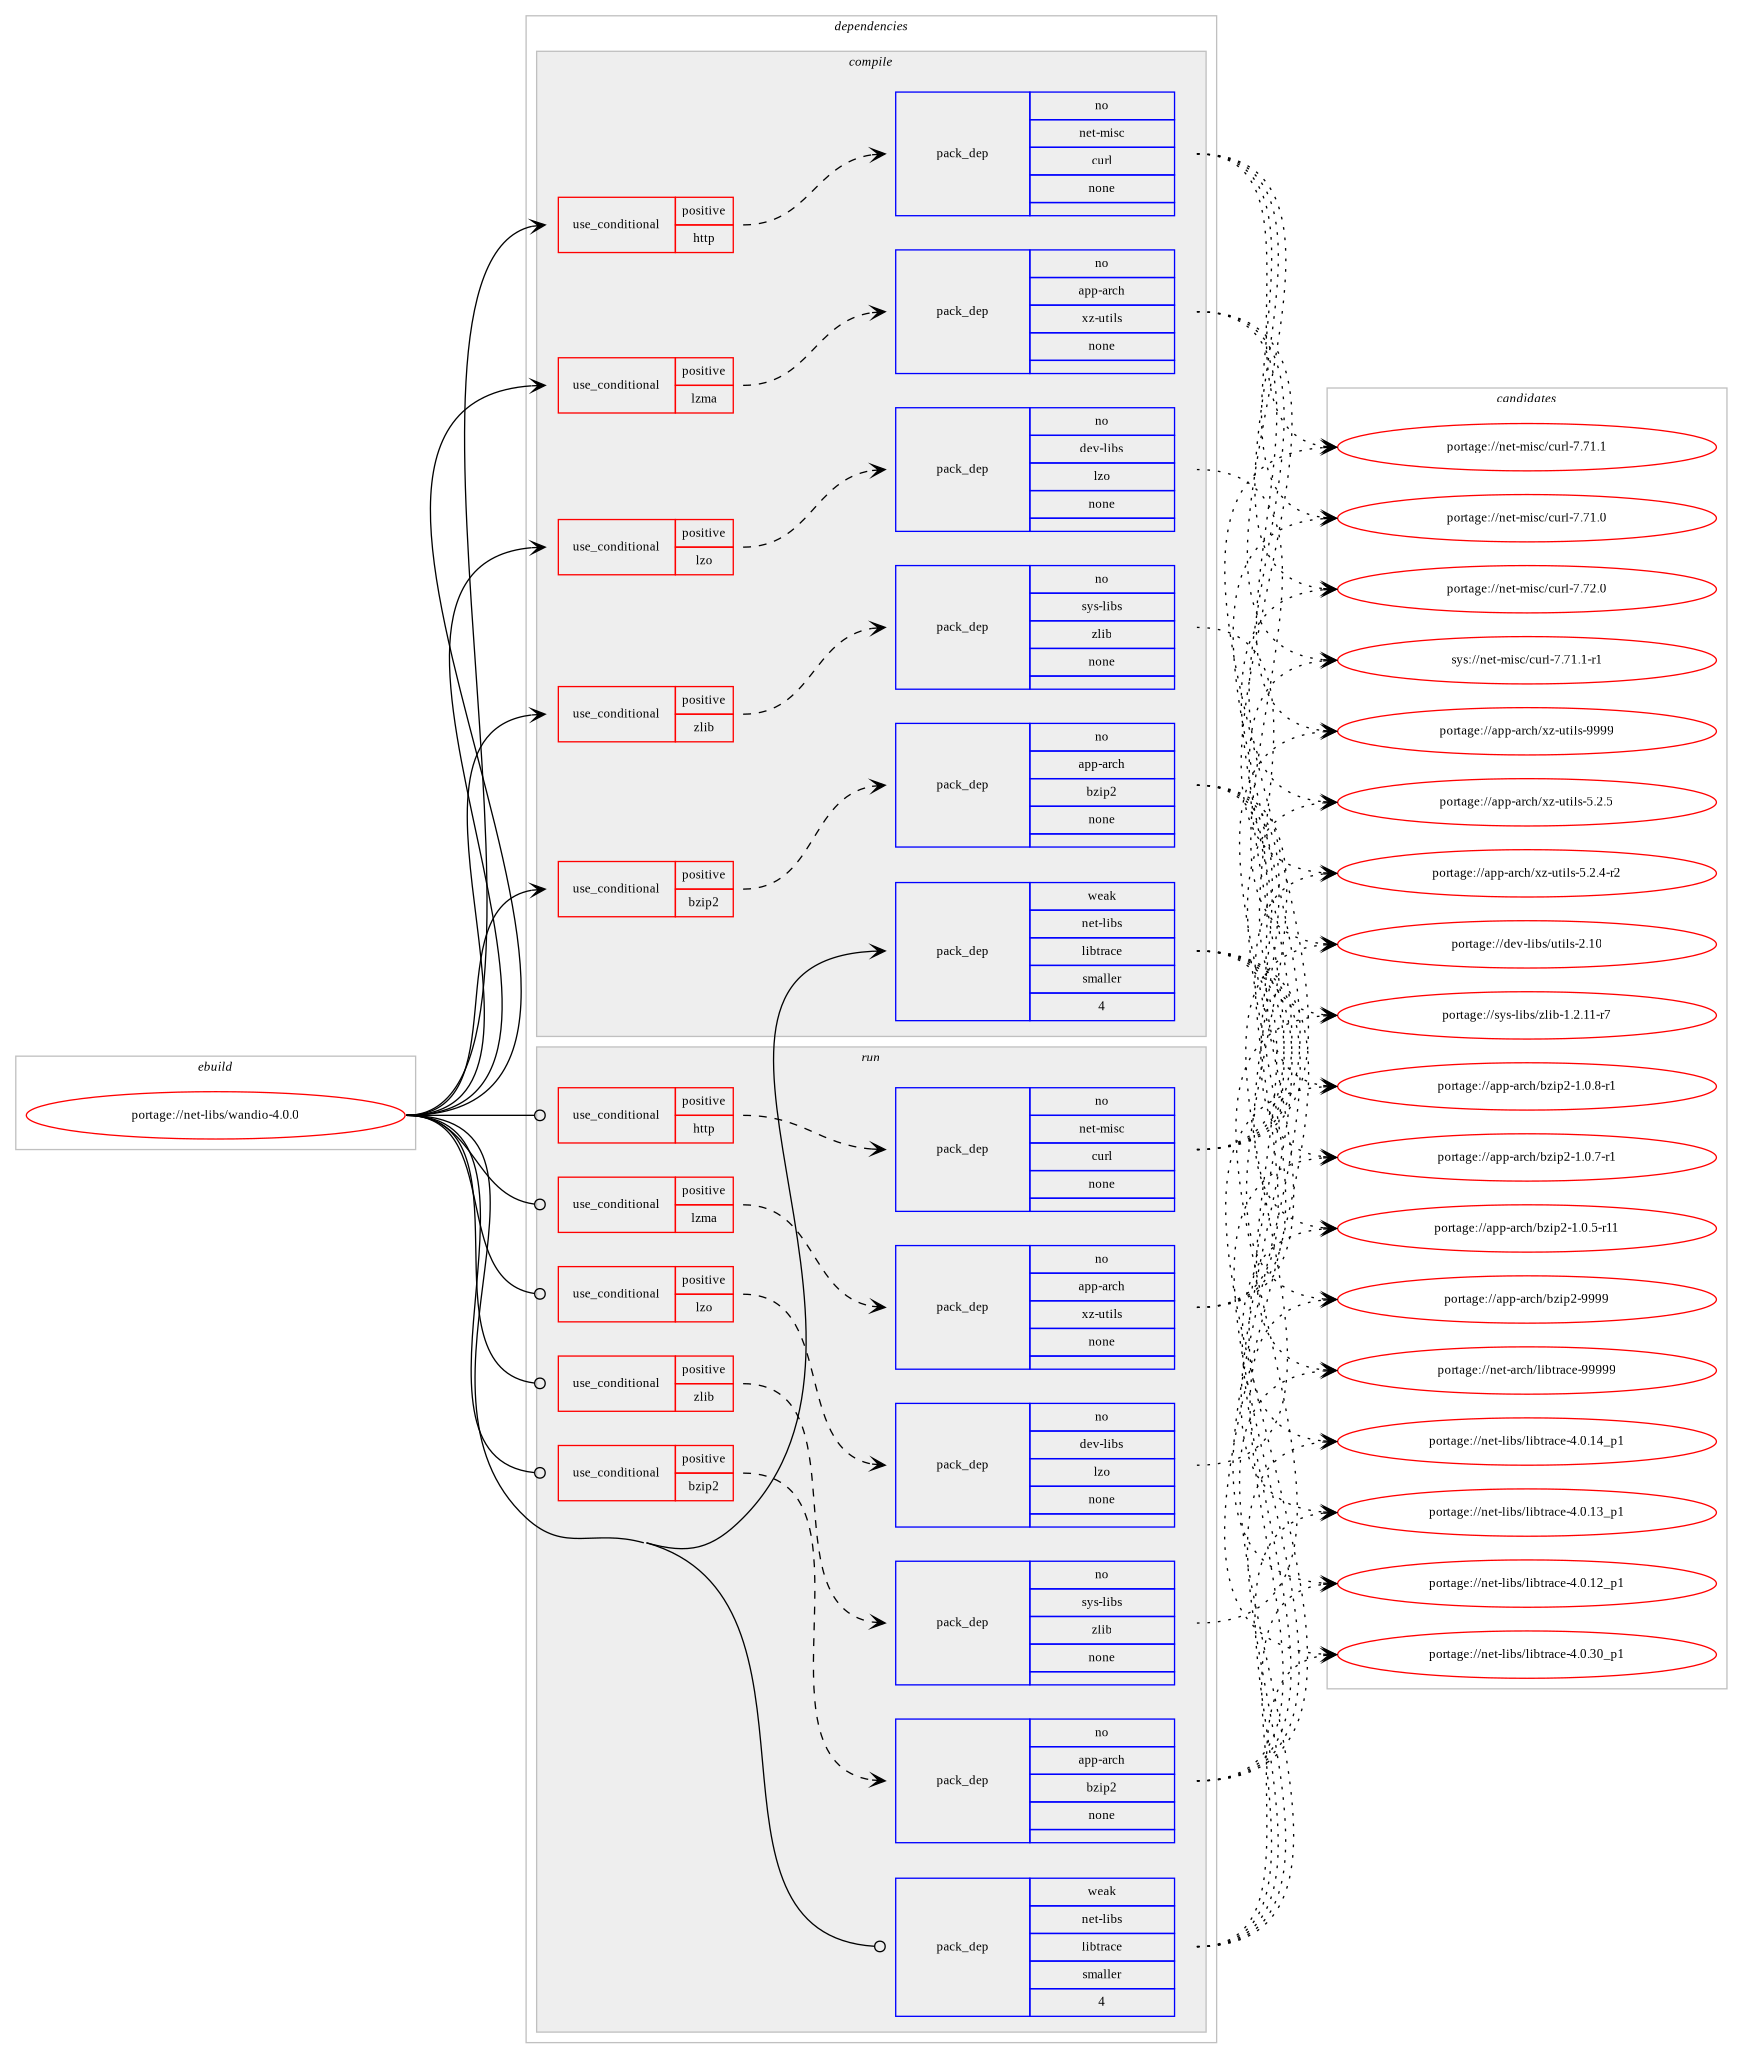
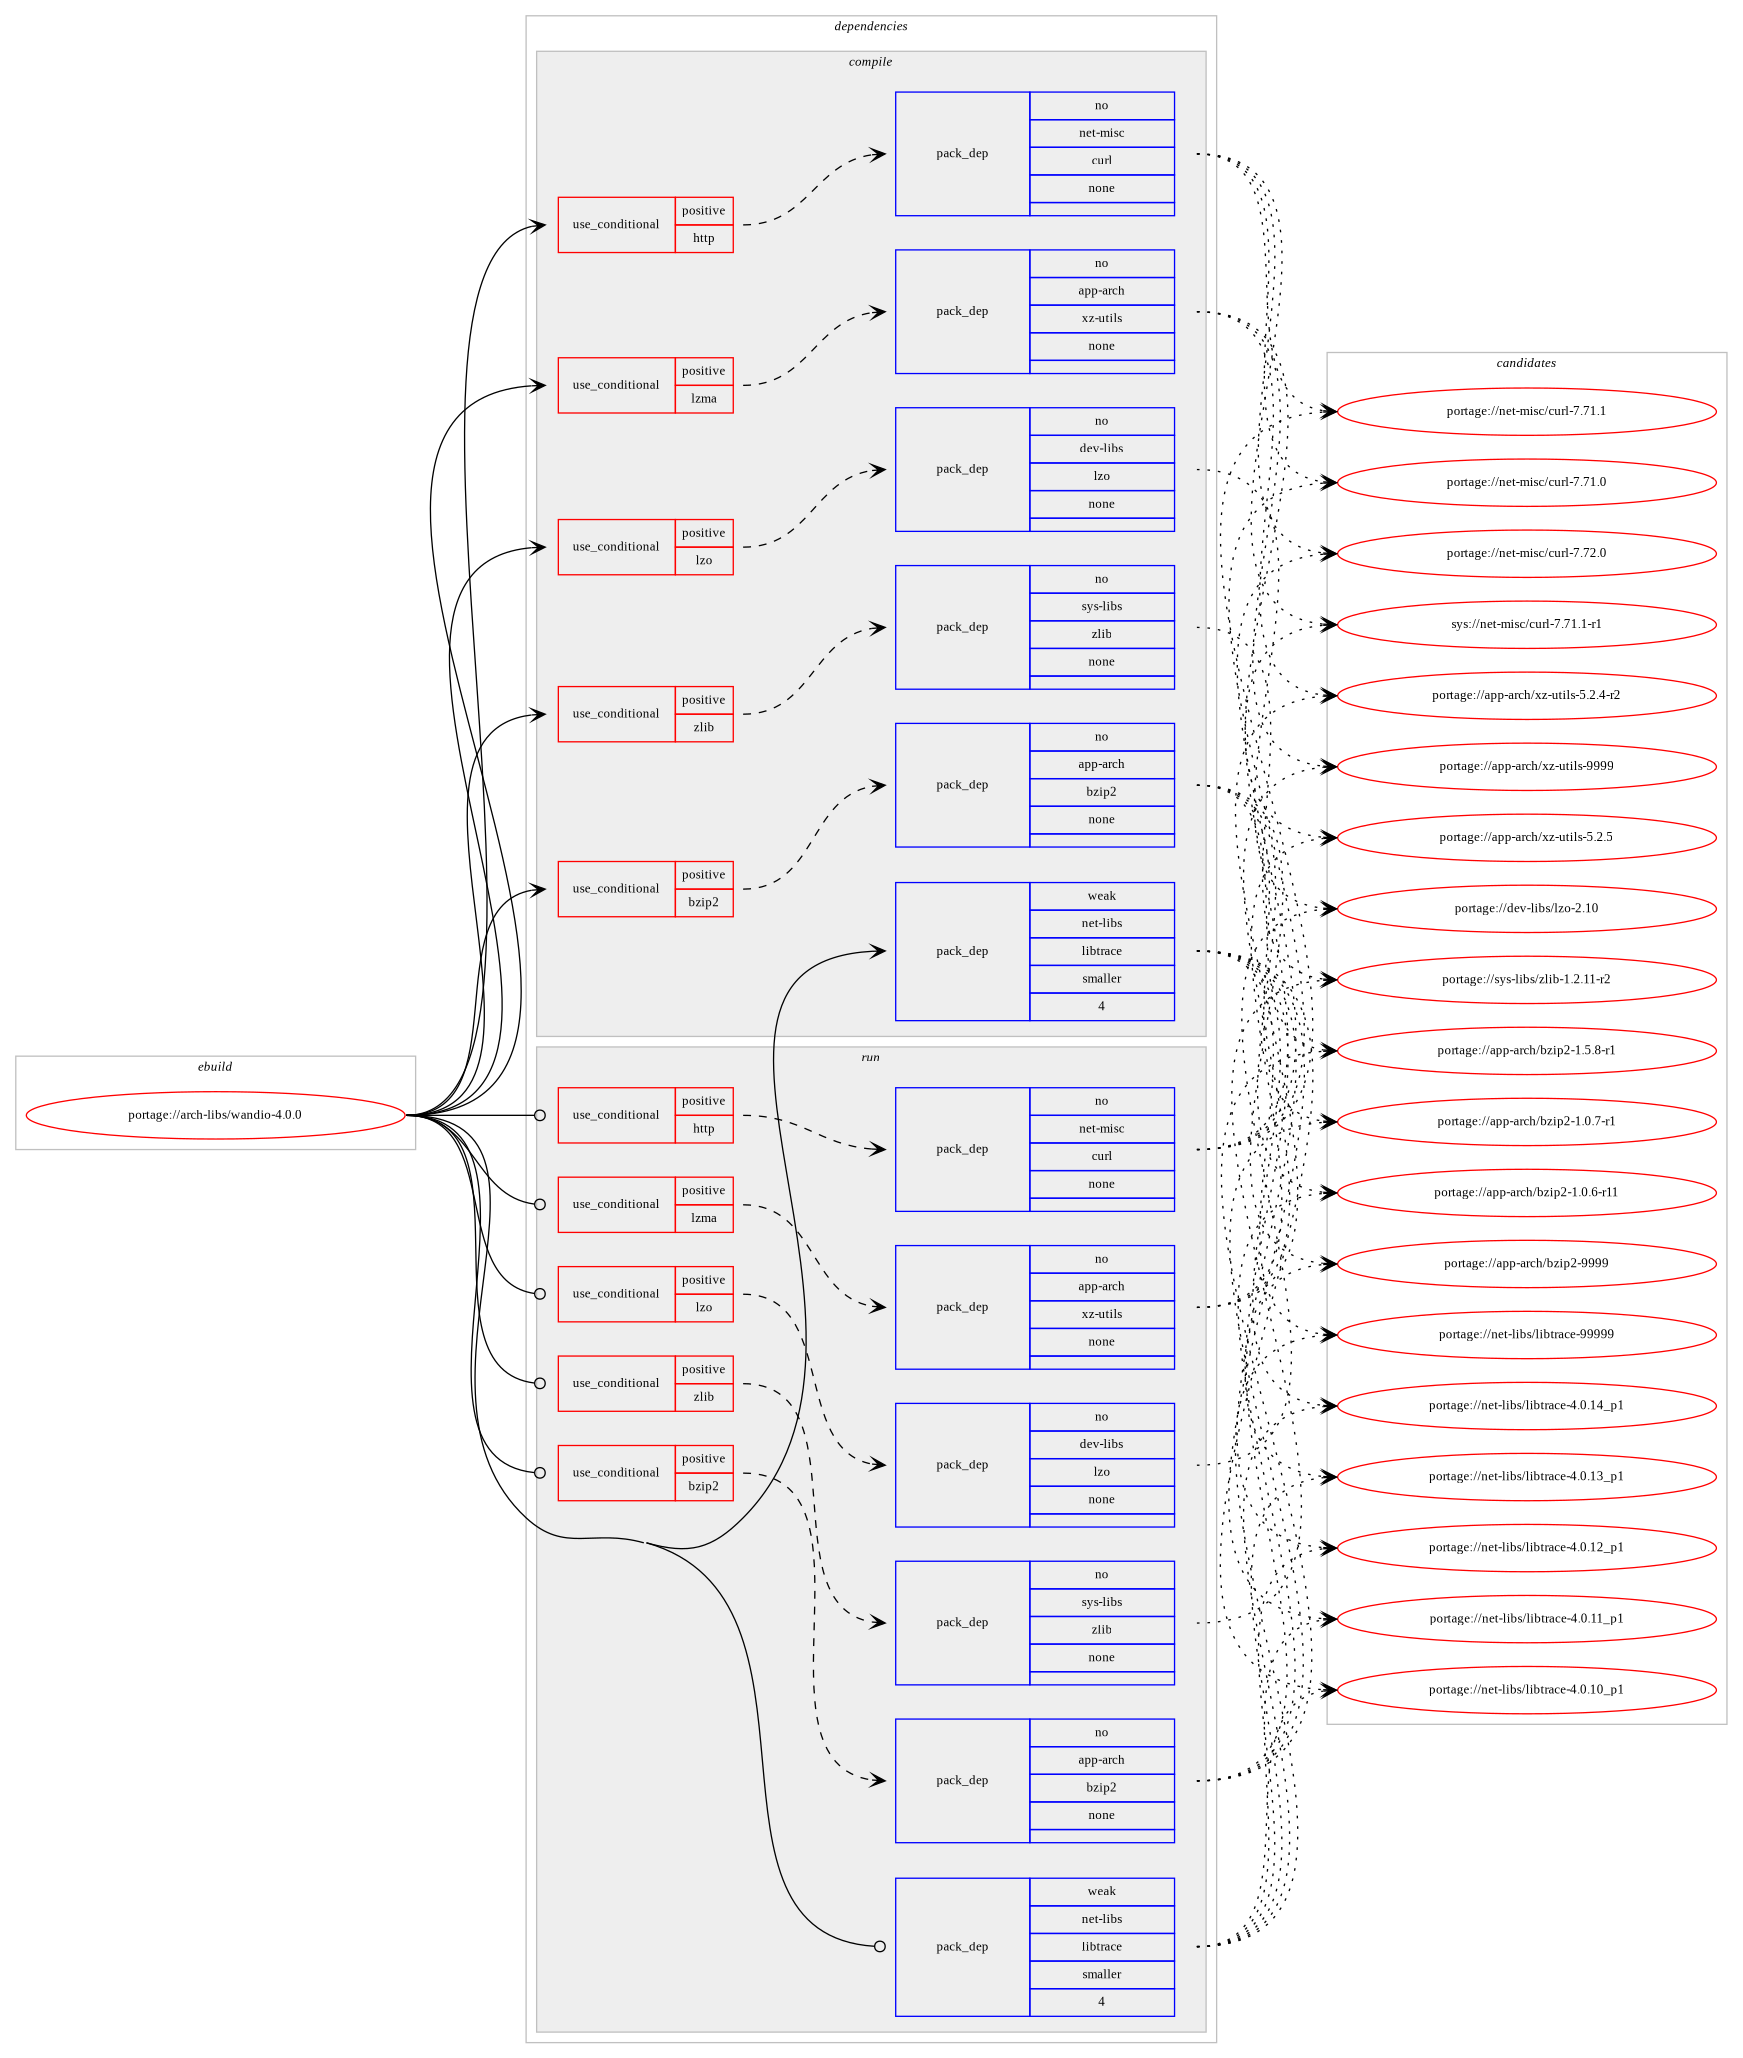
node "portage://dev-libs/utils-2.10": label "portage://dev-libs/utils-2.10" -> "portage://dev-libs/lzo-2.10"
node "portage://sys-libs/zlib-1.2.11-r7": label "portage://sys-libs/zlib-1.2.11-r7" -> "portage://sys-libs/zlib-1.2.11-r2"
node "portage://app-arch/bzip2-1.0.8-r1": label "portage://app-arch/bzip2-1.0.8-r1" -> "portage://app-arch/bzip2-1.5.8-r1"
node "portage://net-libs/wandio-4.0.0": label "portage://net-libs/wandio-4.0.0" -> "portage://arch-libs/wandio-4.0.0"
node "portage://app-arch/bzip2-1.0.5-r11": label "portage://app-arch/bzip2-1.0.5-r11" -> "portage://app-arch/bzip2-1.0.6-r11"
node "portage://net-arch/libtrace-99999": label "portage://net-arch/libtrace-99999" -> "portage://net-libs/libtrace-99999"
node "portage://net-libs/libtrace-4.0.11_p1": added
node "portage://net-libs/libtrace-4.0.30_p1": label "portage://net-libs/libtrace-4.0.30_p1" -> "portage://net-libs/libtrace-4.0.10_p1"
